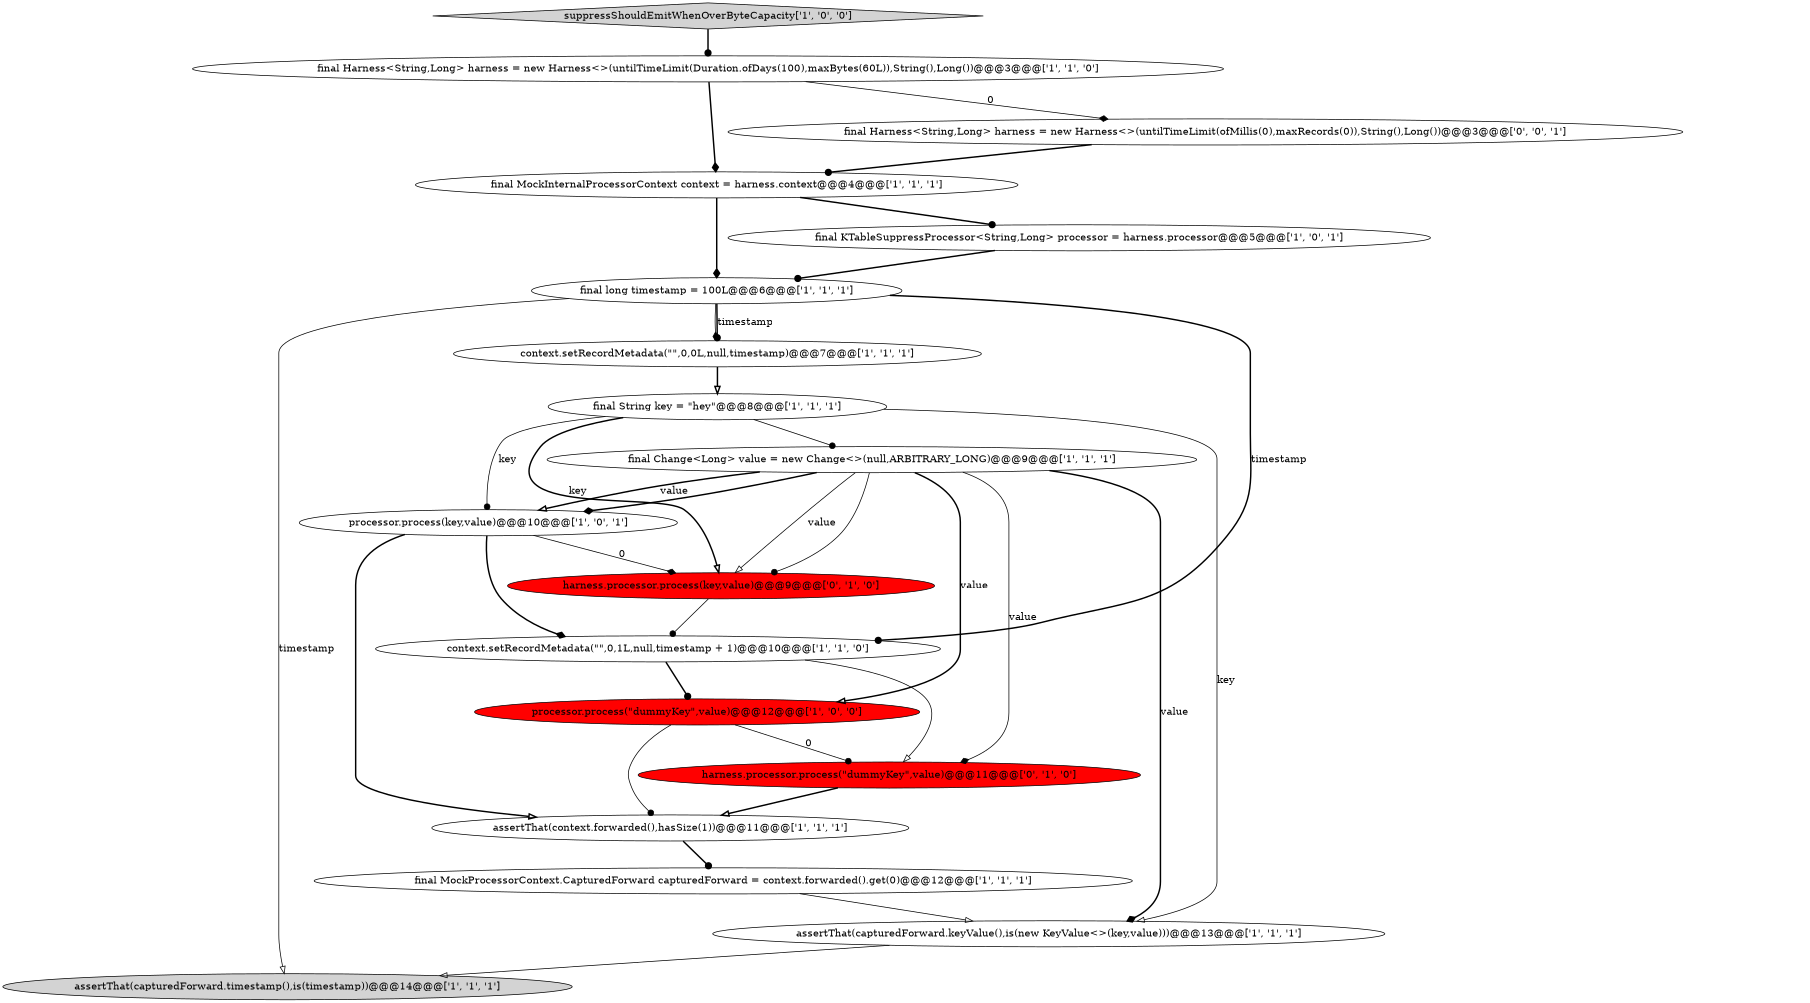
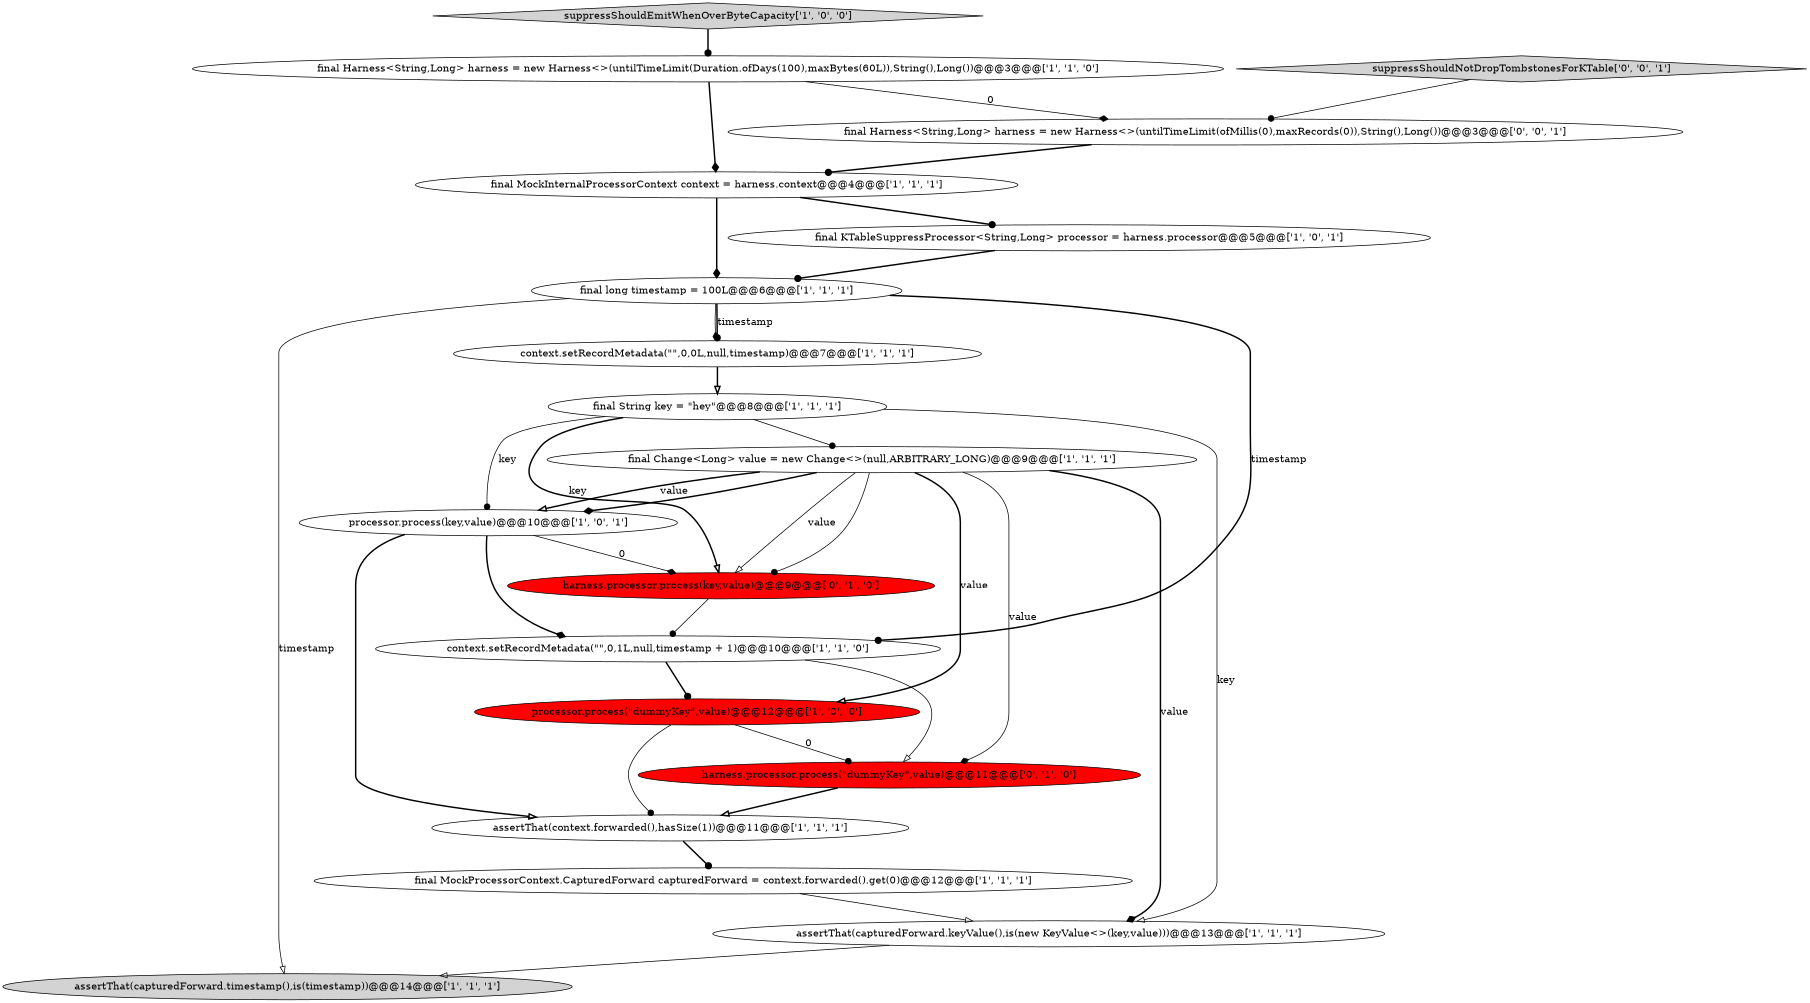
node "suppressShouldNotDropTombstonesForKTable['0', '0', '1']": added
